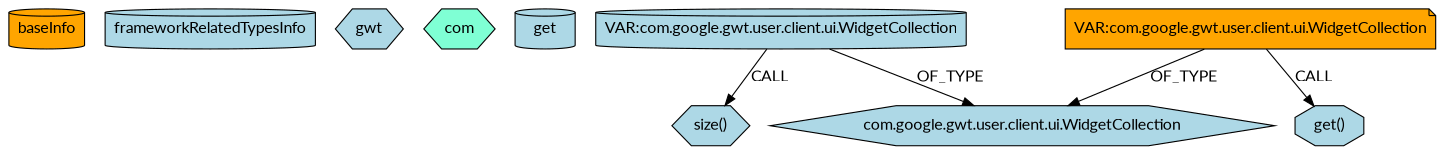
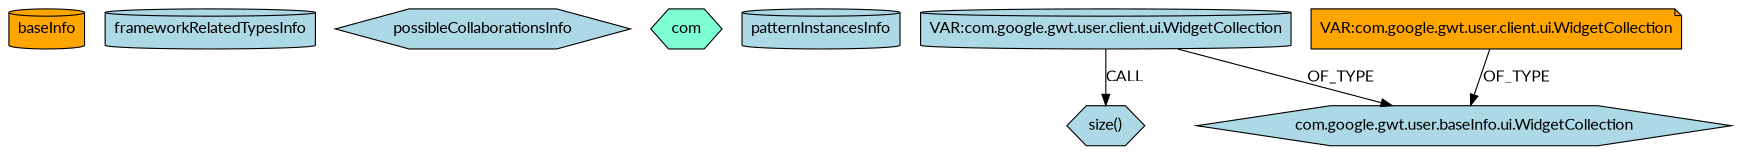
node "gwt": label "gwt" -> "possibleCollaborationsInfo"
node "get": label "get" -> "patternInstancesInfo"
node "com.google.gwt.user.client.ui.WidgetCollection": label "com.google.gwt.user.client.ui.WidgetCollection" -> "com.google.gwt.user.baseInfo.ui.WidgetCollection"
node "get()": removed
